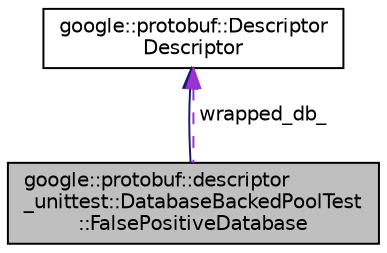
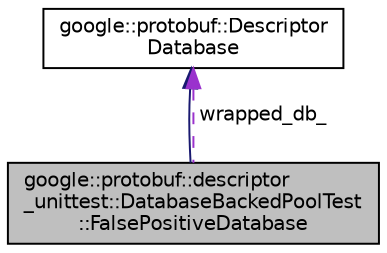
node "google::protobuf::Descriptor Descriptor": label "google::protobuf::Descriptor Descriptor" -> "google::protobuf::Descriptor Database"
